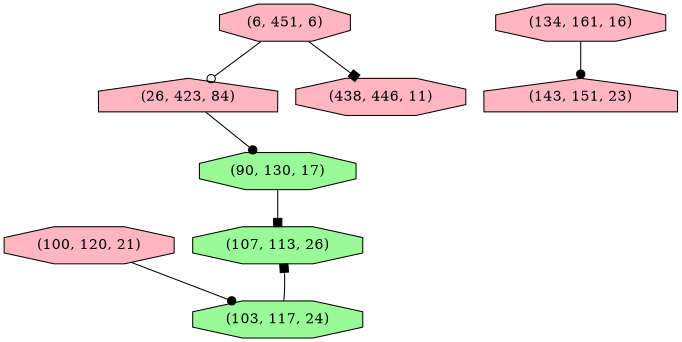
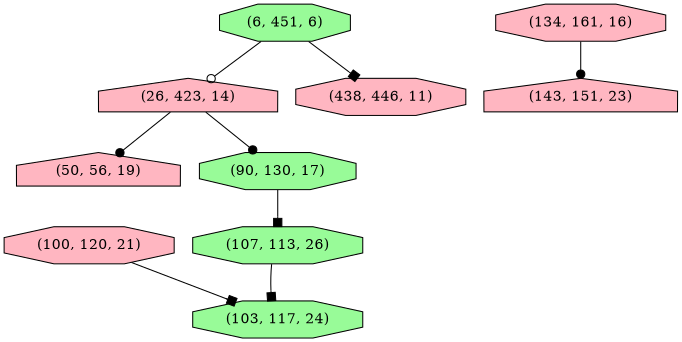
node "(6, 451, 6)": fillcolor lightpink -> palegreen
node "(26, 423, 84)": label "(26, 423, 84)" -> "(26, 423, 14)"
node "(50, 56, 19)": added
edge "(100, 120, 21)" -> "(103, 117, 24)": arrowhead dot -> box
edge "(103, 117, 24)" -> "(107, 113, 26)": reversed
